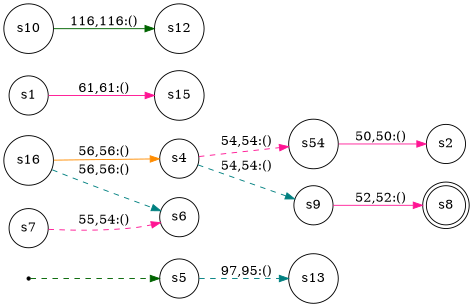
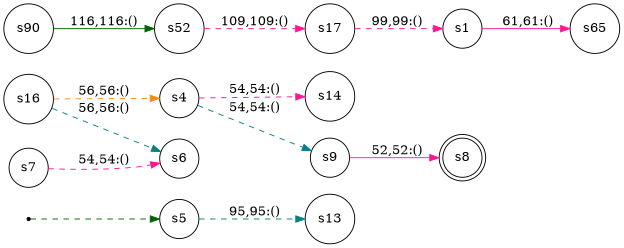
node "s10": label "s10" -> "s90"
node "s12": label "s12" -> "s52"
node "s17": added
node "s15": label "s15" -> "s65"
node "s54": label "s54" -> "s14"
node "s2": removed
edge "s16" -> "s4": style solid -> dashed
edge "s7" -> "s6": label "55,54:()" -> "54,54:()"
edge "s5" -> "s13": label "97,95:()" -> "95,95:()"
